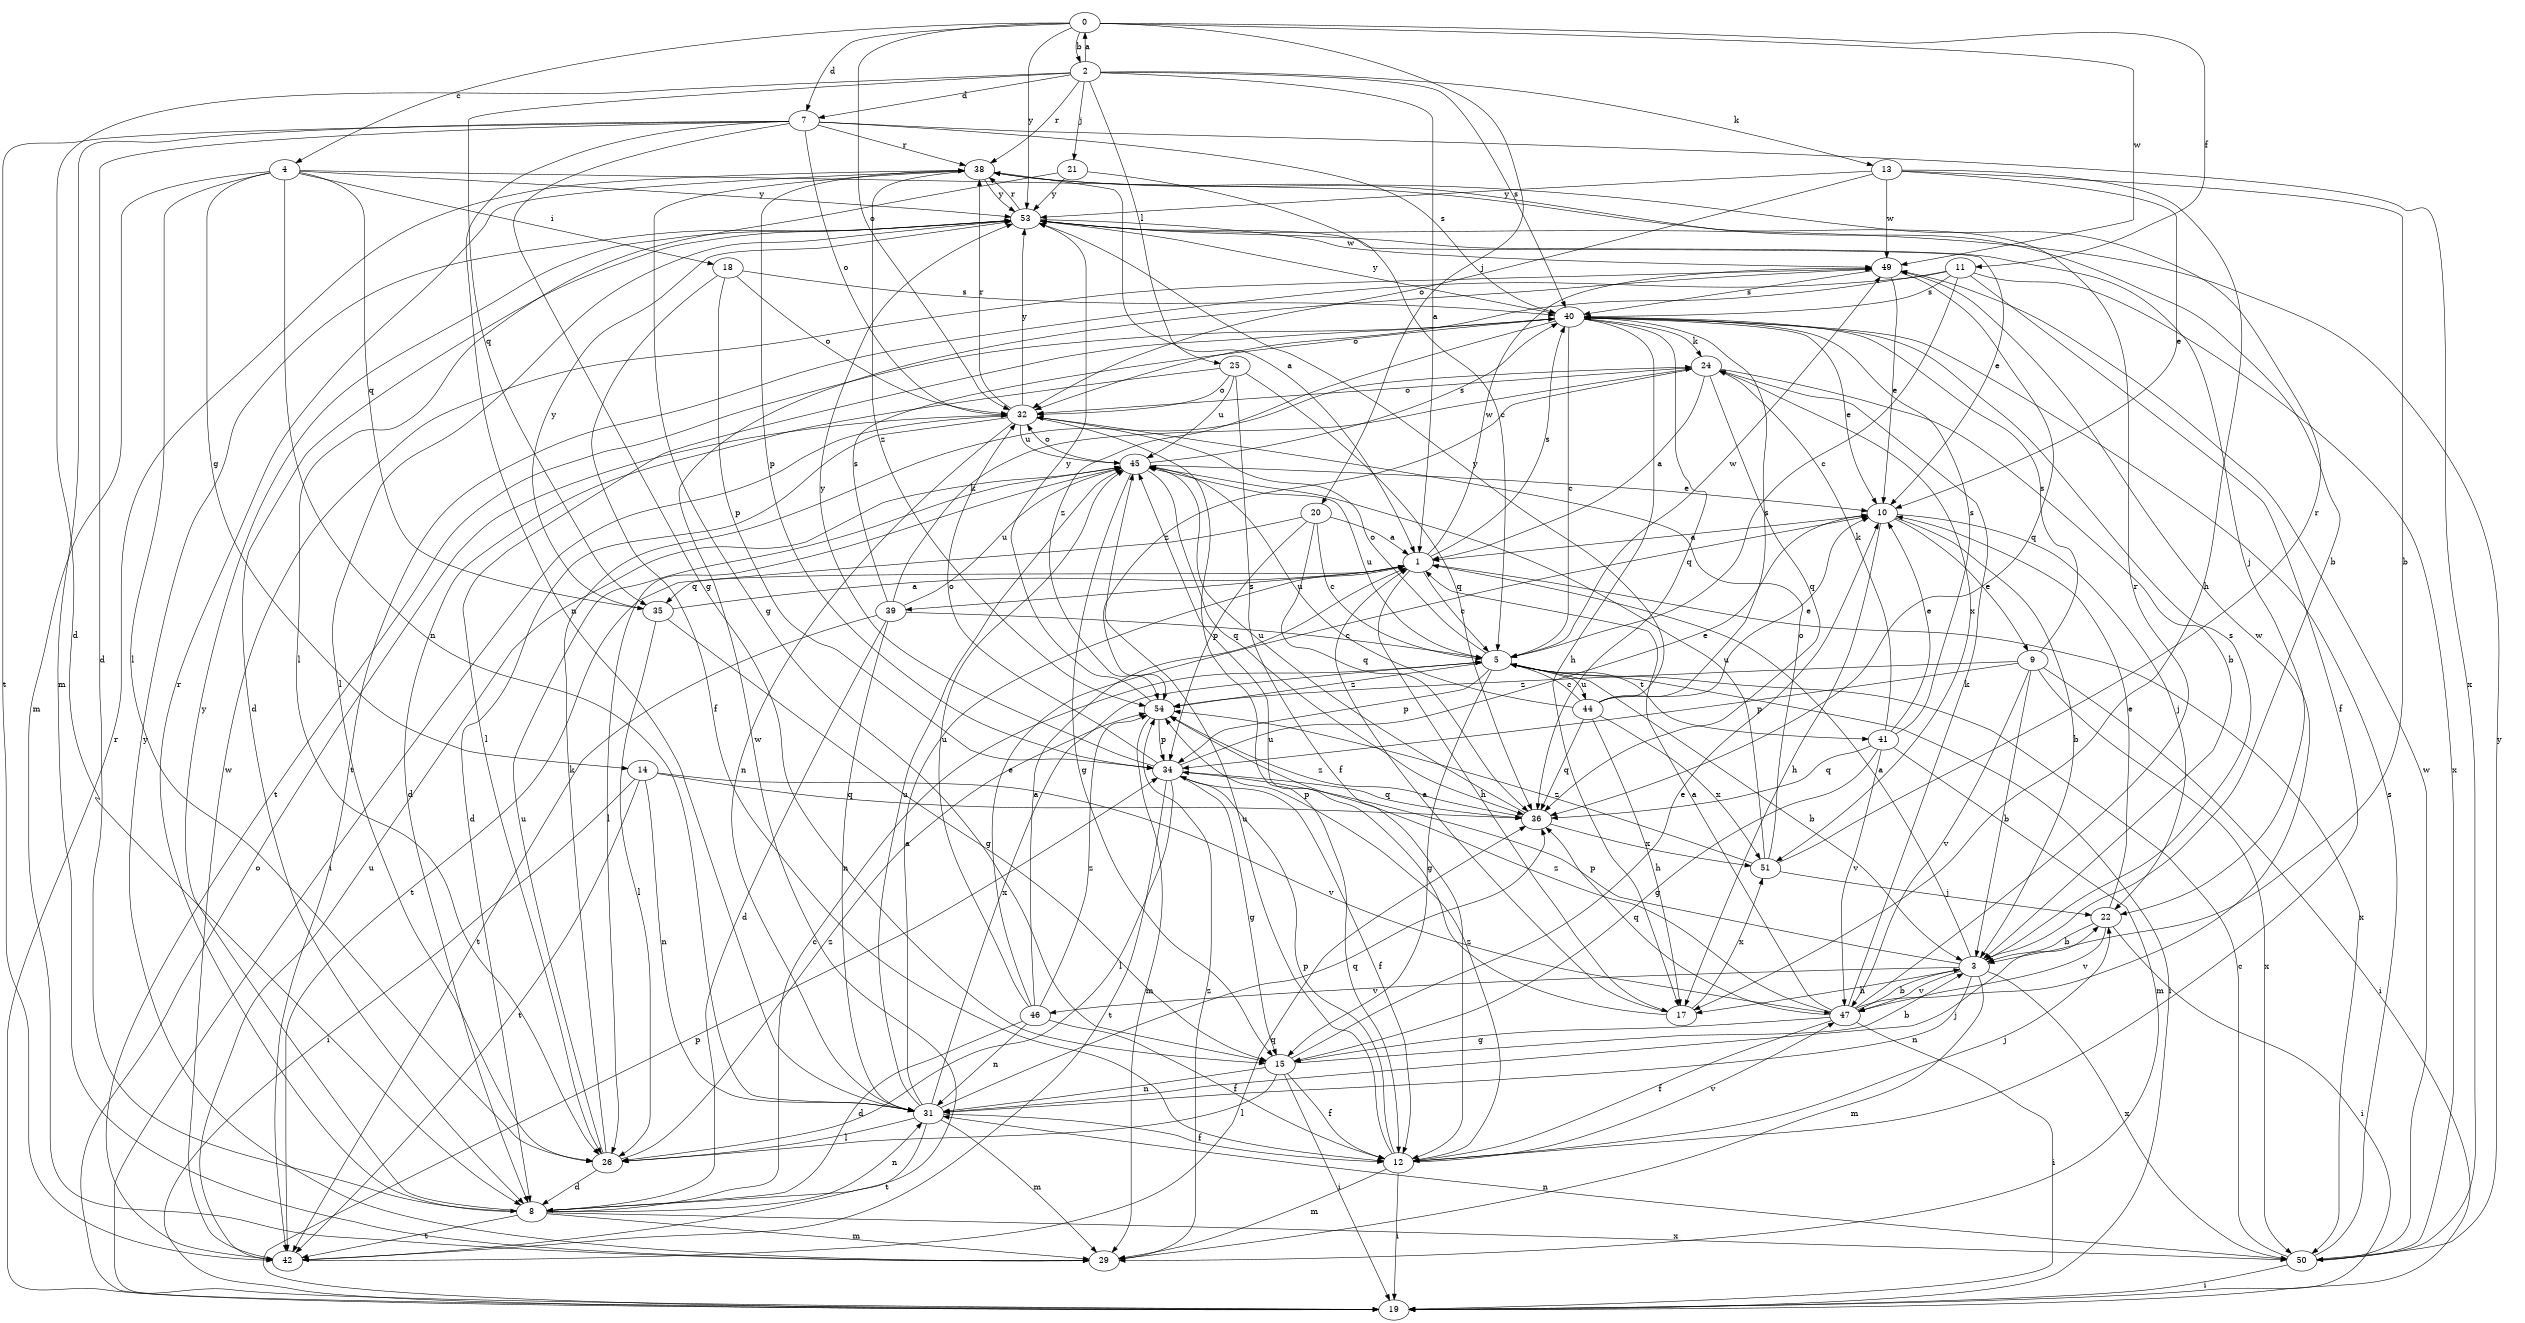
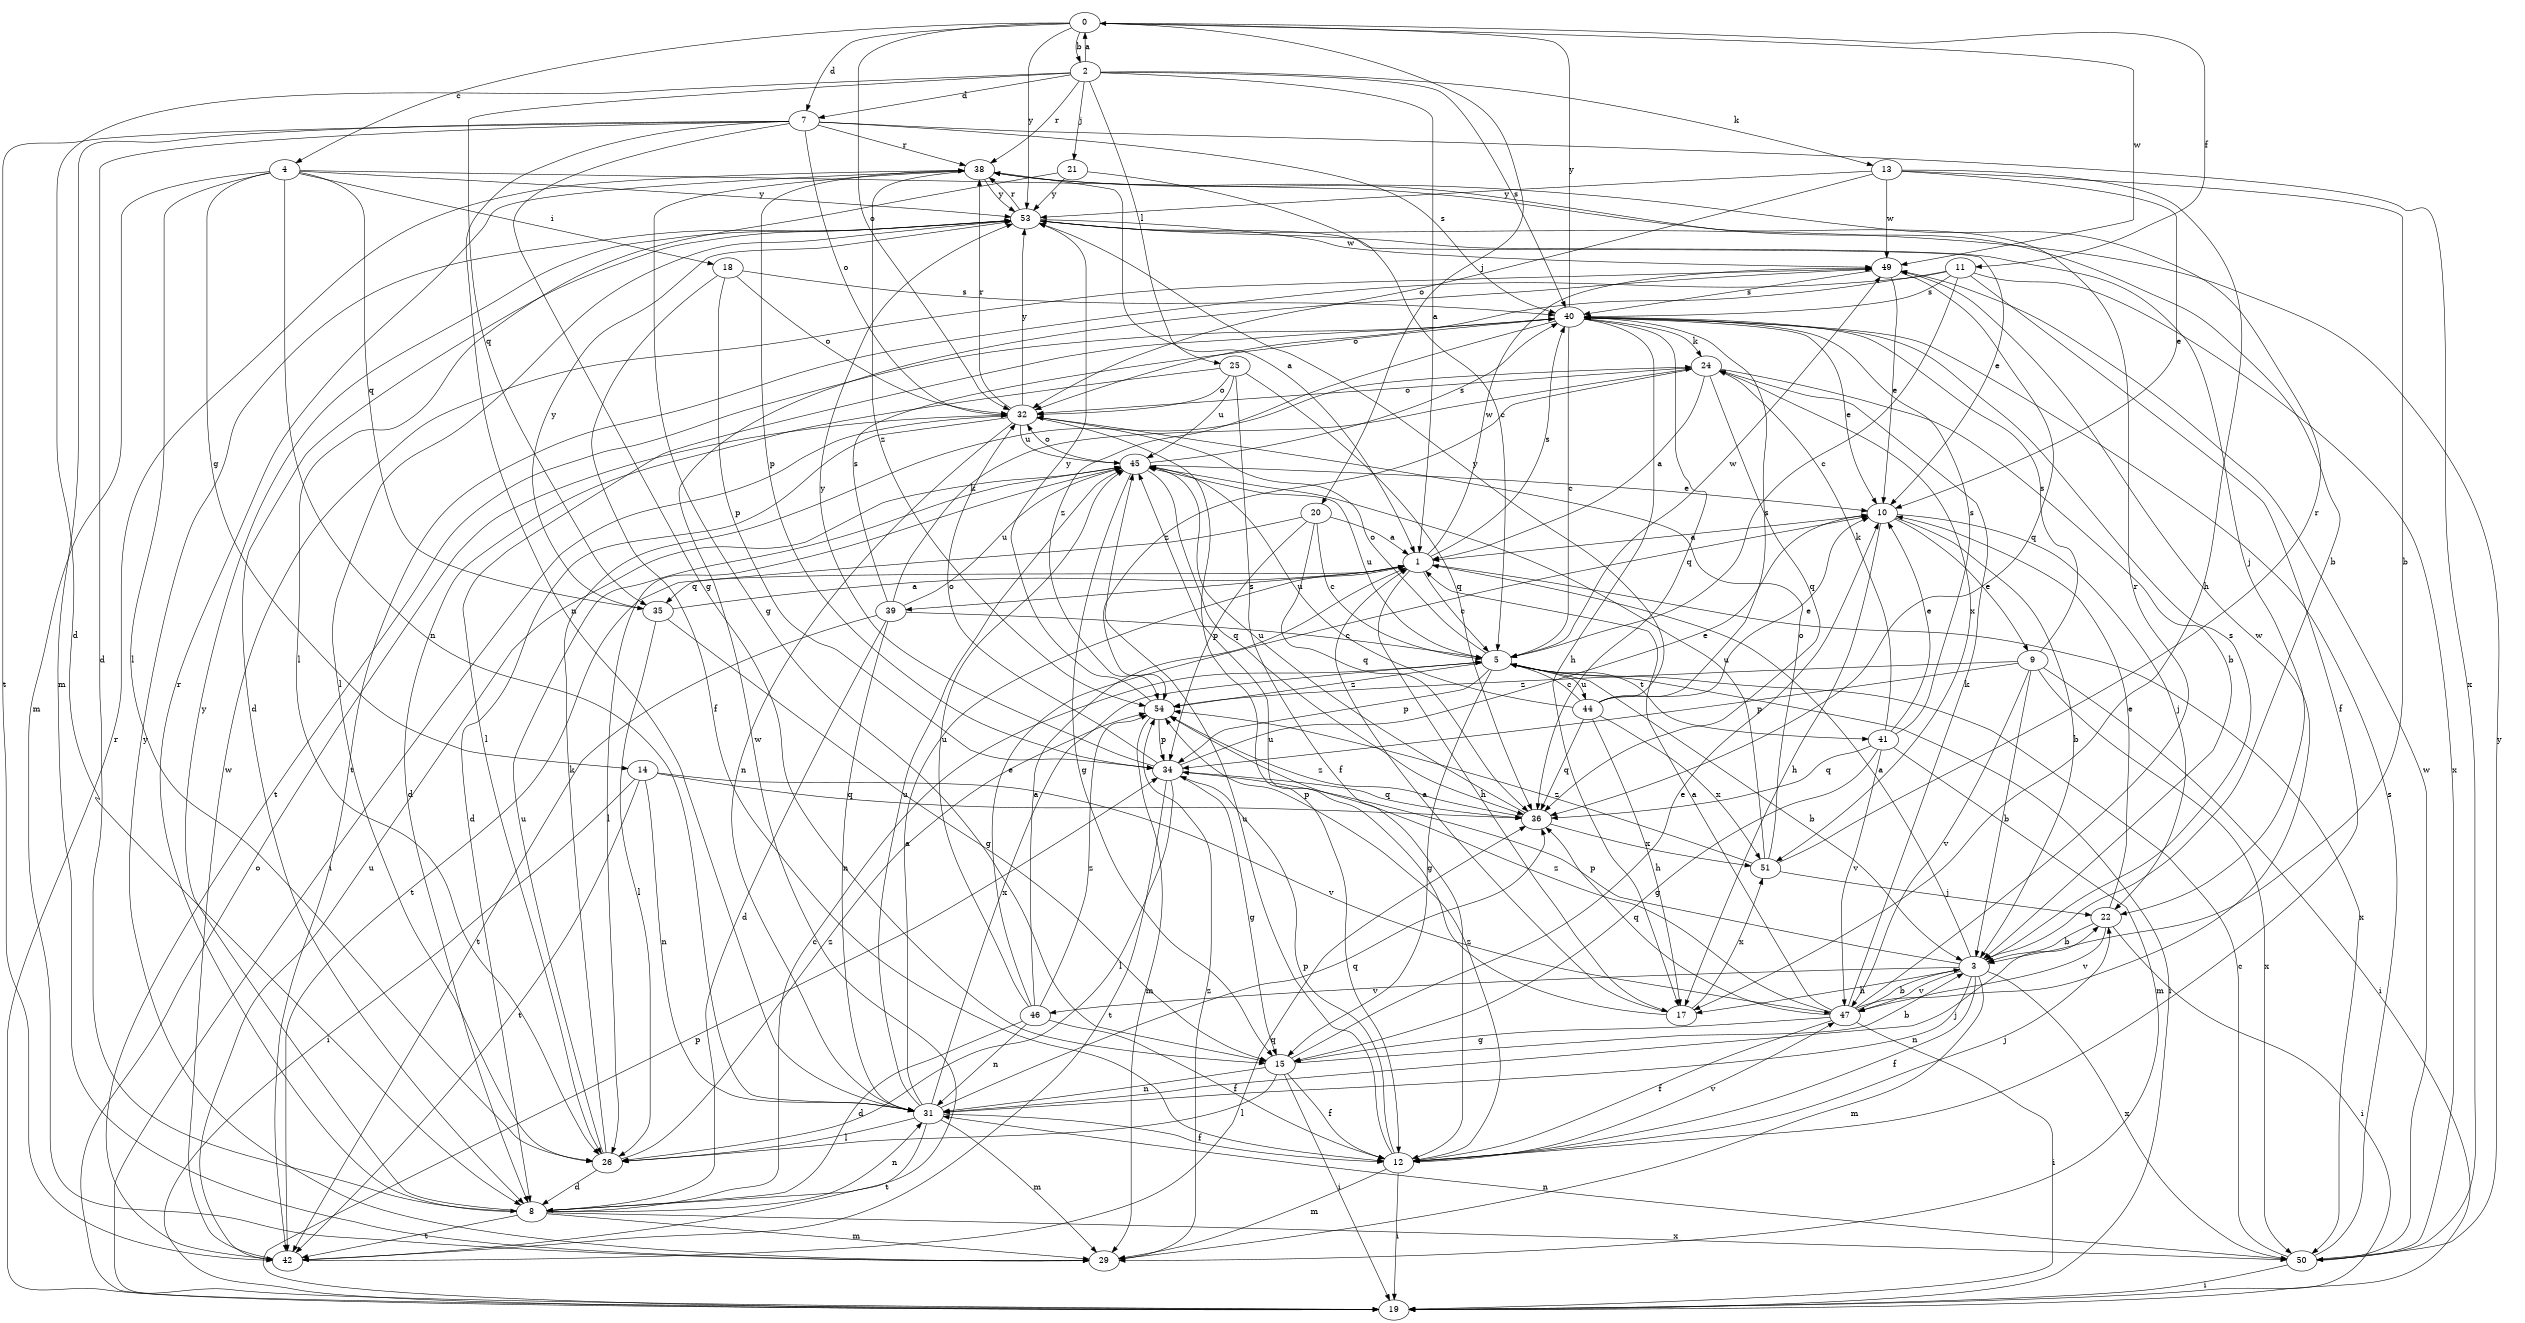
edge "40" -> "53": now "40" -> "0"
edge "34" -> "12": now "3" -> "12"
